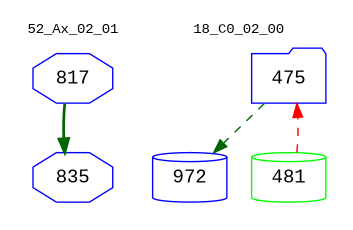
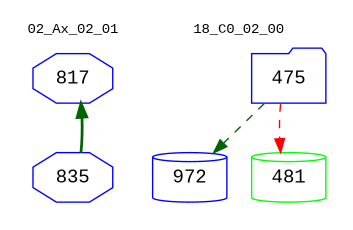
cluster "52_Ax_02_01": label "52_Ax_02_01" -> "02_Ax_02_01"
edge "817" -> "835": reversed
edge "481" -> "475": reversed
